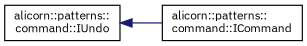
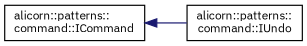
edge "alicorn::patterns:: command::ICommand" -> "alicorn::patterns:: command::IUndo": reversed
